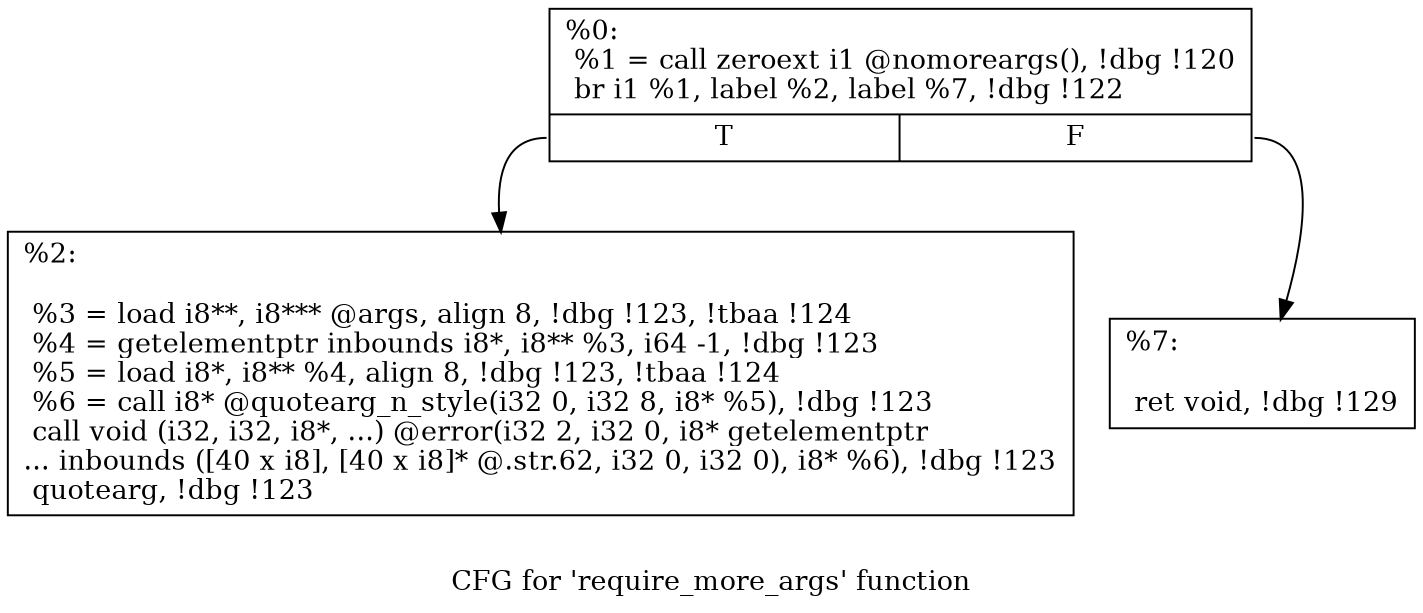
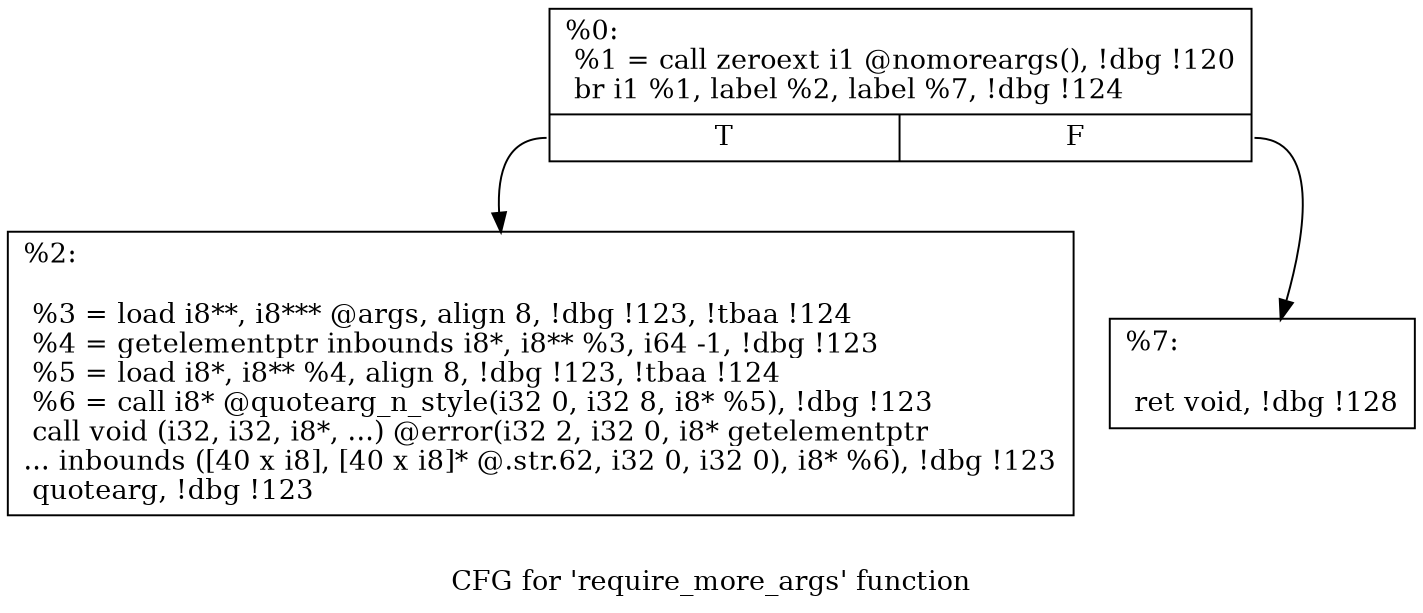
node "%0:": text "br i1 %1, label %2, label %7, !dbg !122" -> "br i1 %1, label %2, label %7, !dbg !124"
node "%7:": text "ret void, !dbg !129" -> "ret void, !dbg !128"
